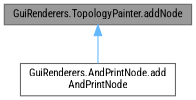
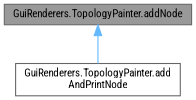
node "GuiRenderers.AndPrintNode.add AndPrintNode": label "GuiRenderers.AndPrintNode.add AndPrintNode" -> "GuiRenderers.TopologyPainter.add AndPrintNode"
